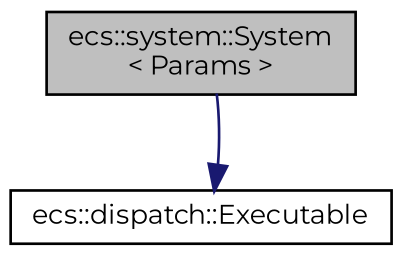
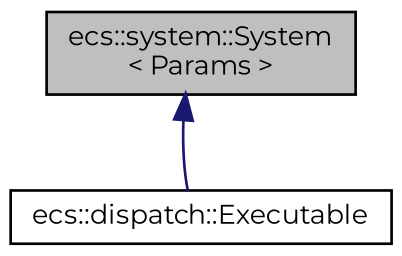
edge "ecs::system::System < Params >" -> "ecs::dispatch::Executable": reversed
